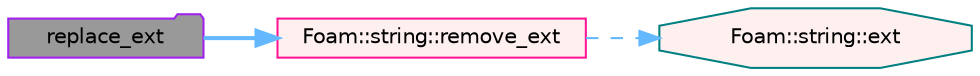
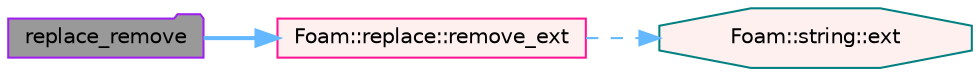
node "replace_ext": label "replace_ext" -> "replace_remove"
node "Foam::string::remove_ext": label "Foam::string::remove_ext" -> "Foam::replace::remove_ext"
